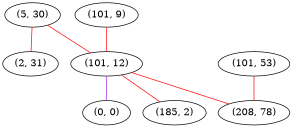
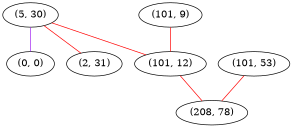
edge "(101, 12)" -- "(0, 0)": now "(5, 30)" -- "(0, 0)"
node "(185, 2)": removed
